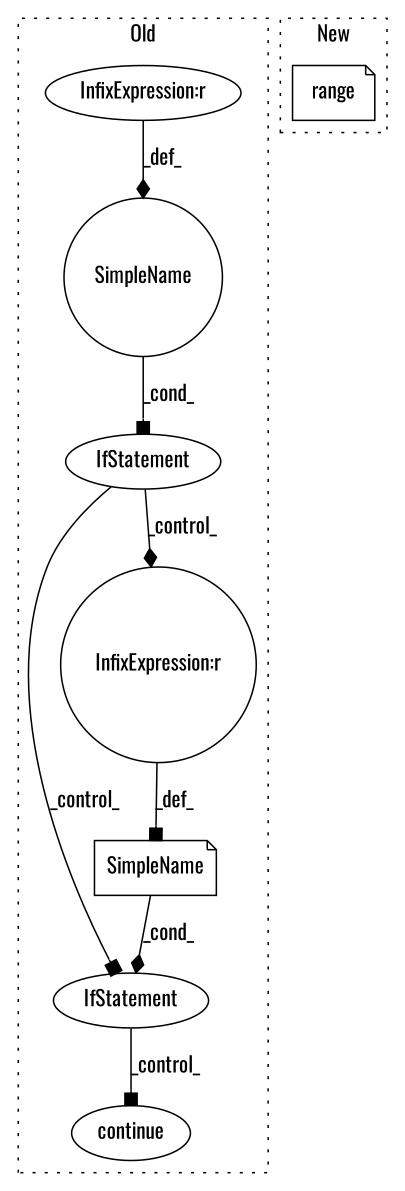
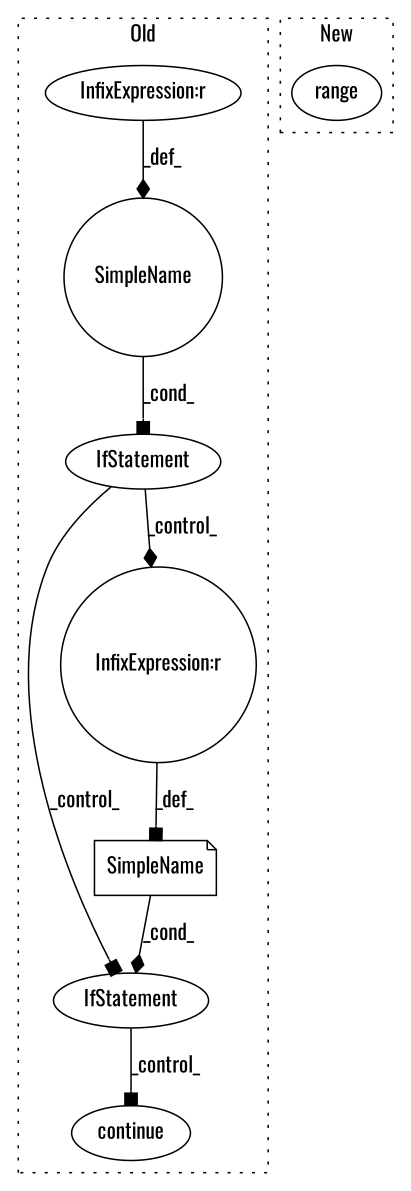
node "range": shape note -> ellipse
